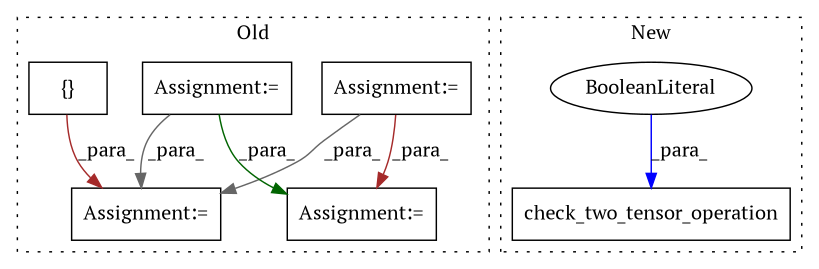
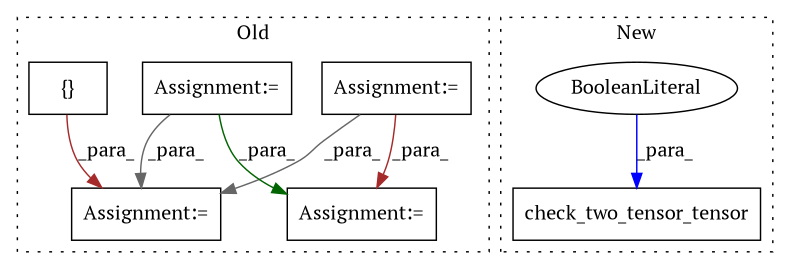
node "check_two_tensor_operation": label "check_two_tensor_operation" -> "check_two_tensor_tensor"
